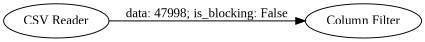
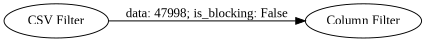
node "CSV Reader": label "CSV Reader" -> "CSV Filter"
